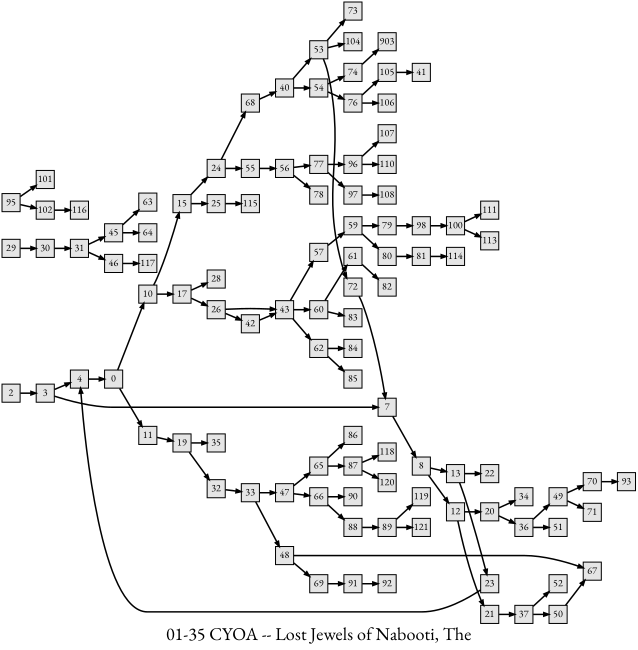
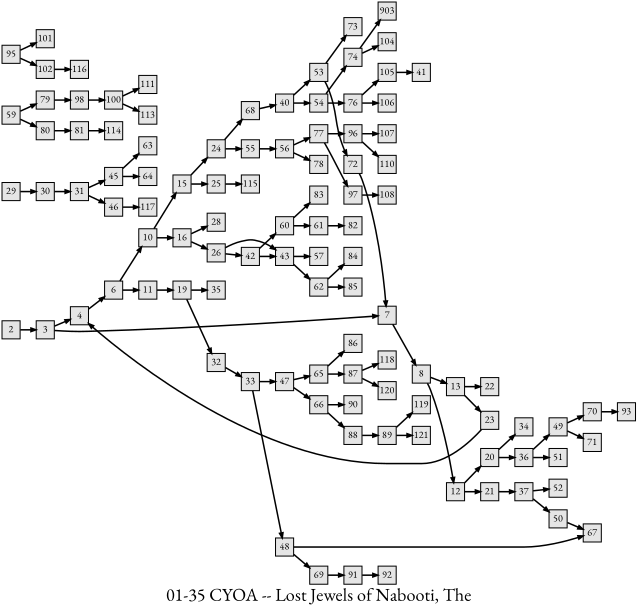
edge "53" -> "104": now "74" -> "104"
edge "57" -> "59": removed
node "17": label "17" -> "16"
edge "43" -> "60": now "42" -> "60"
node "0": label "0" -> "6"
